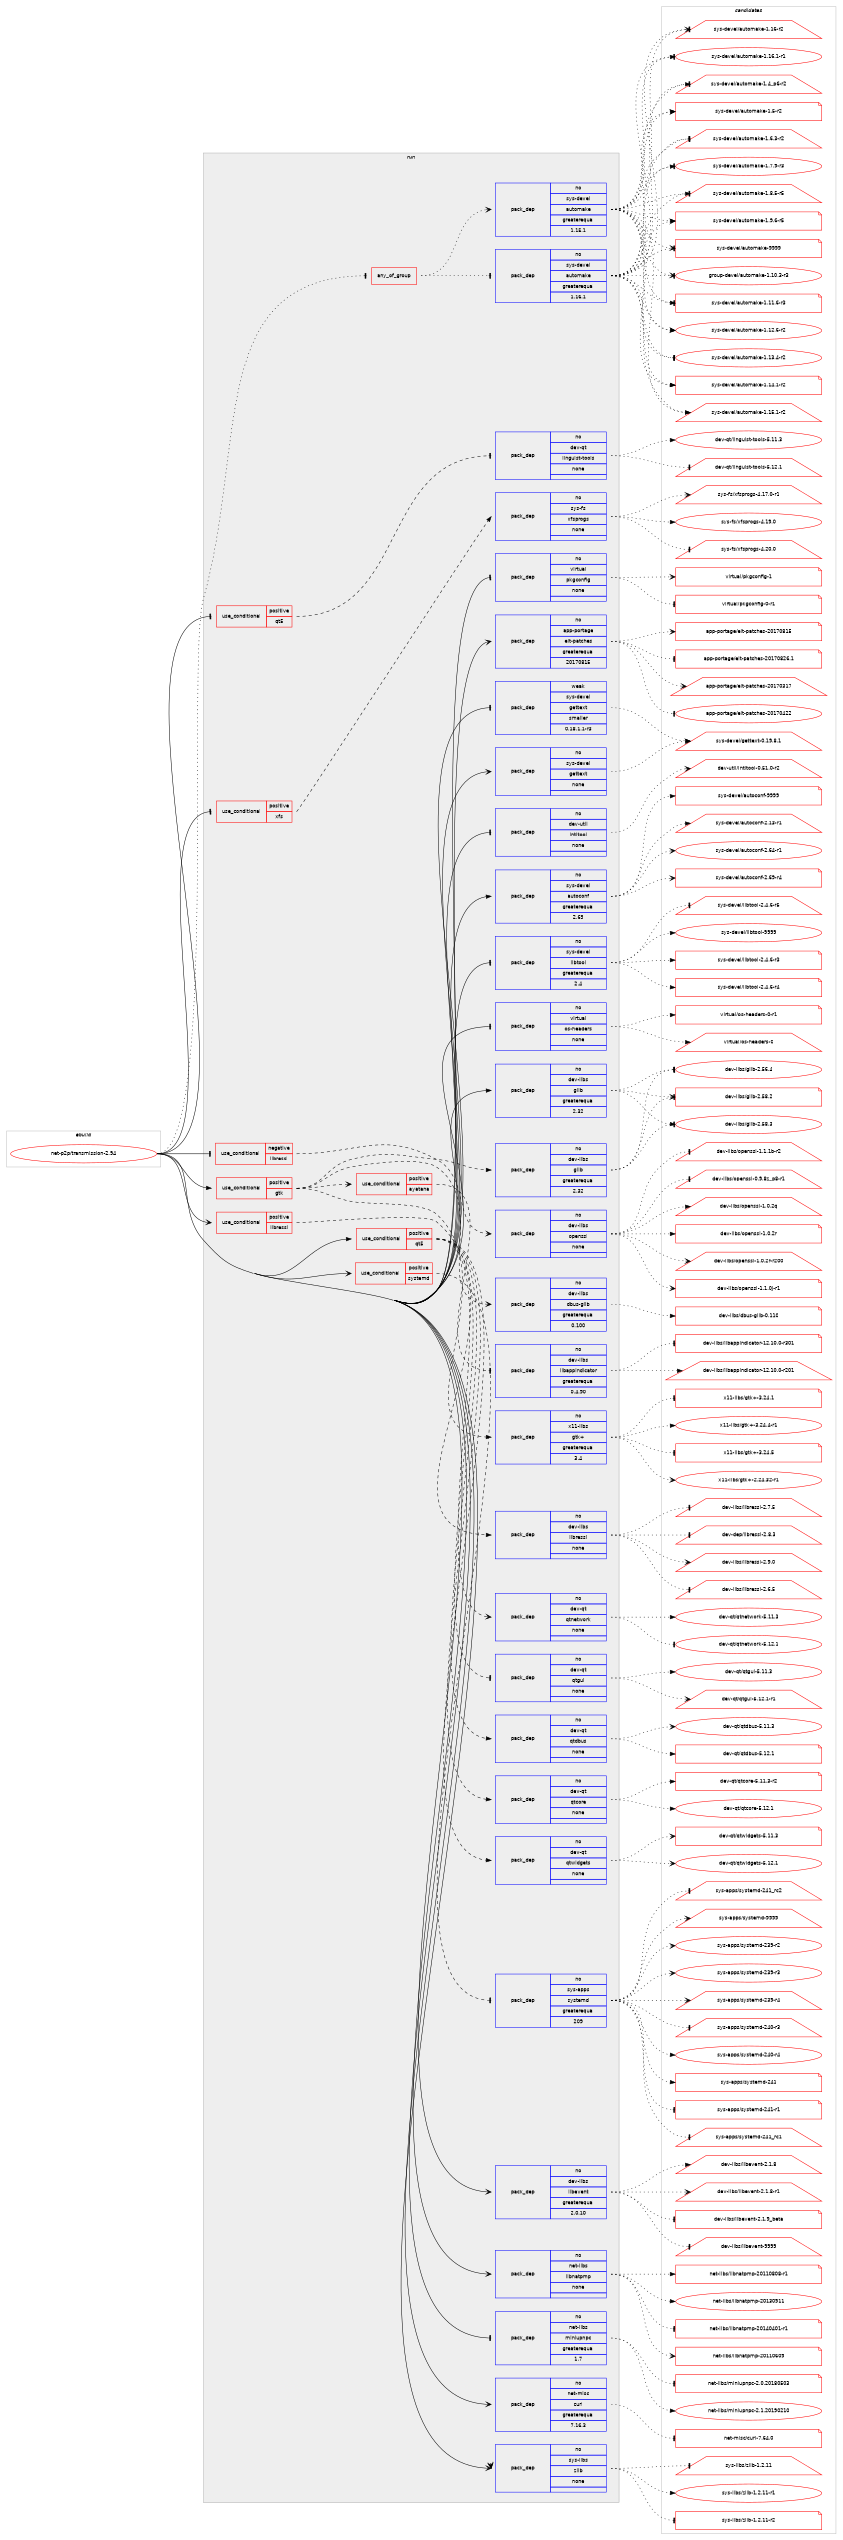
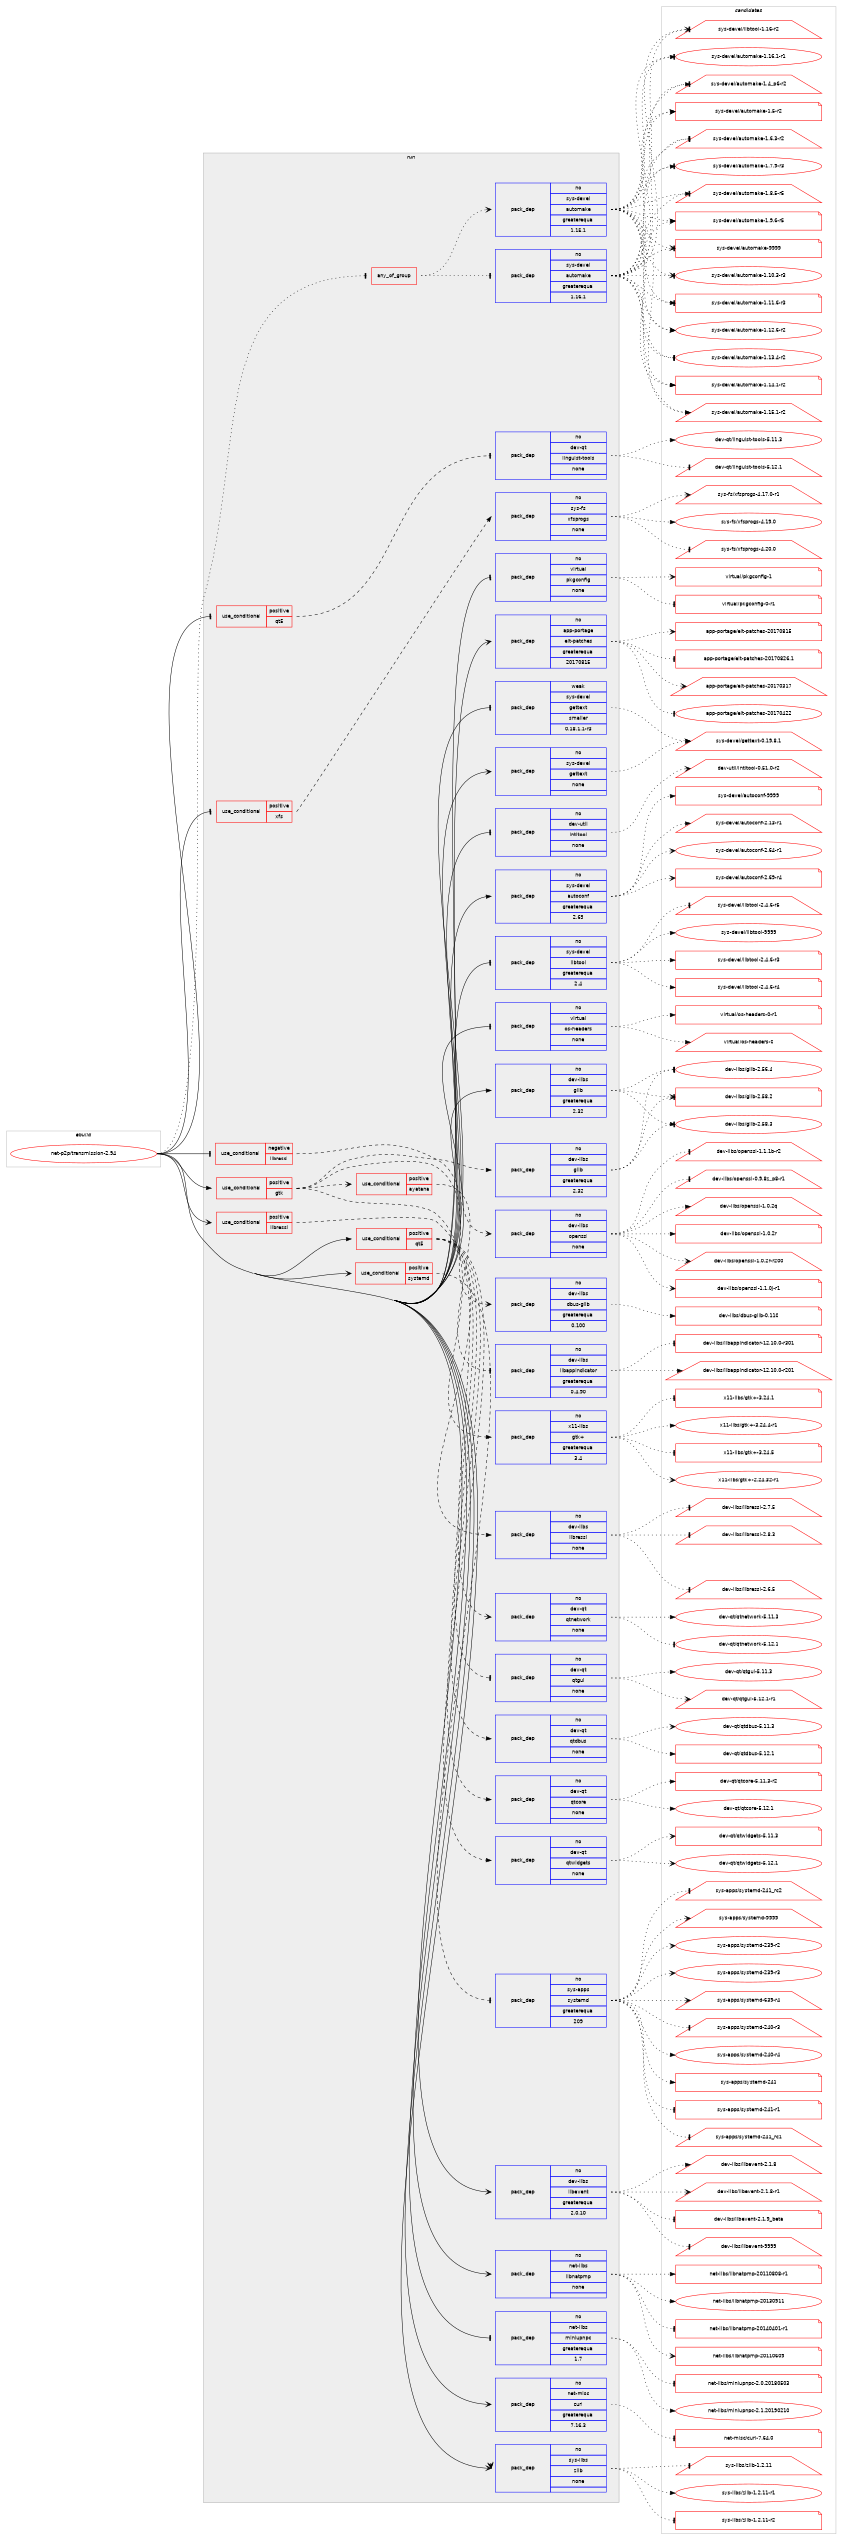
node "sys-devel/automake-1.16-r2": label "sys-devel/automake-1.16-r2" -> "sys-devel/libtool-1.16-r2"
node "group-devel/automake-1.10.3-r3": label "group-devel/automake-1.10.3-r3" -> "sys-devel/automake-1.10.3-r3"
node "dev-dep/libressl-2.8.3": label "dev-dep/libressl-2.8.3" -> "dev-libs/libressl-2.8.3"
node "dev-libs/libressl-2.9.0": removed
node "sys-apps/systemd-239-r4": label "sys-apps/systemd-239-r4" -> "sys-apps/systemd-639-r4"
